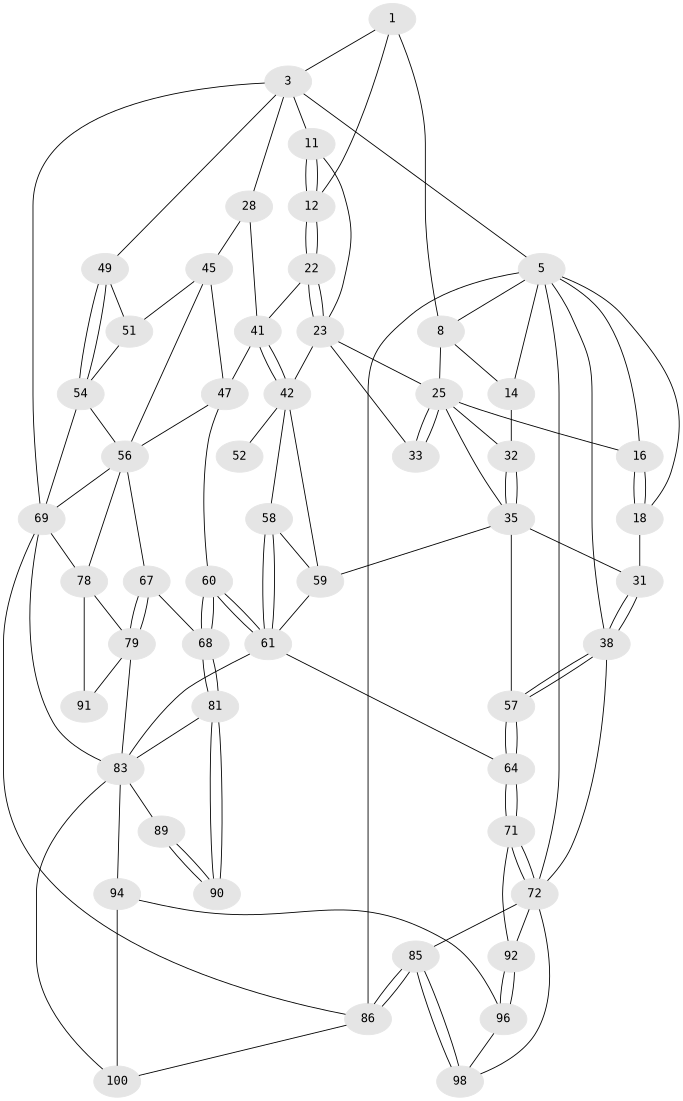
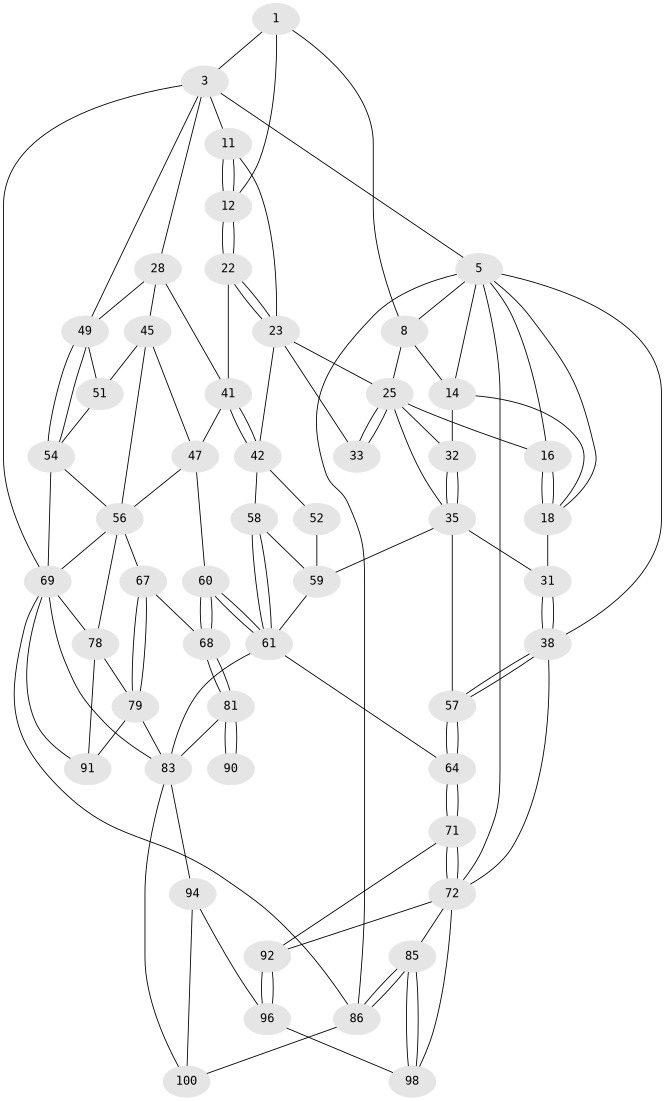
edge "28" -- "49": added
edge "14" -- "18": added
edge "42" -- "59": now "52" -- "59"
edge "69" -- "91": added
node "89": removed
